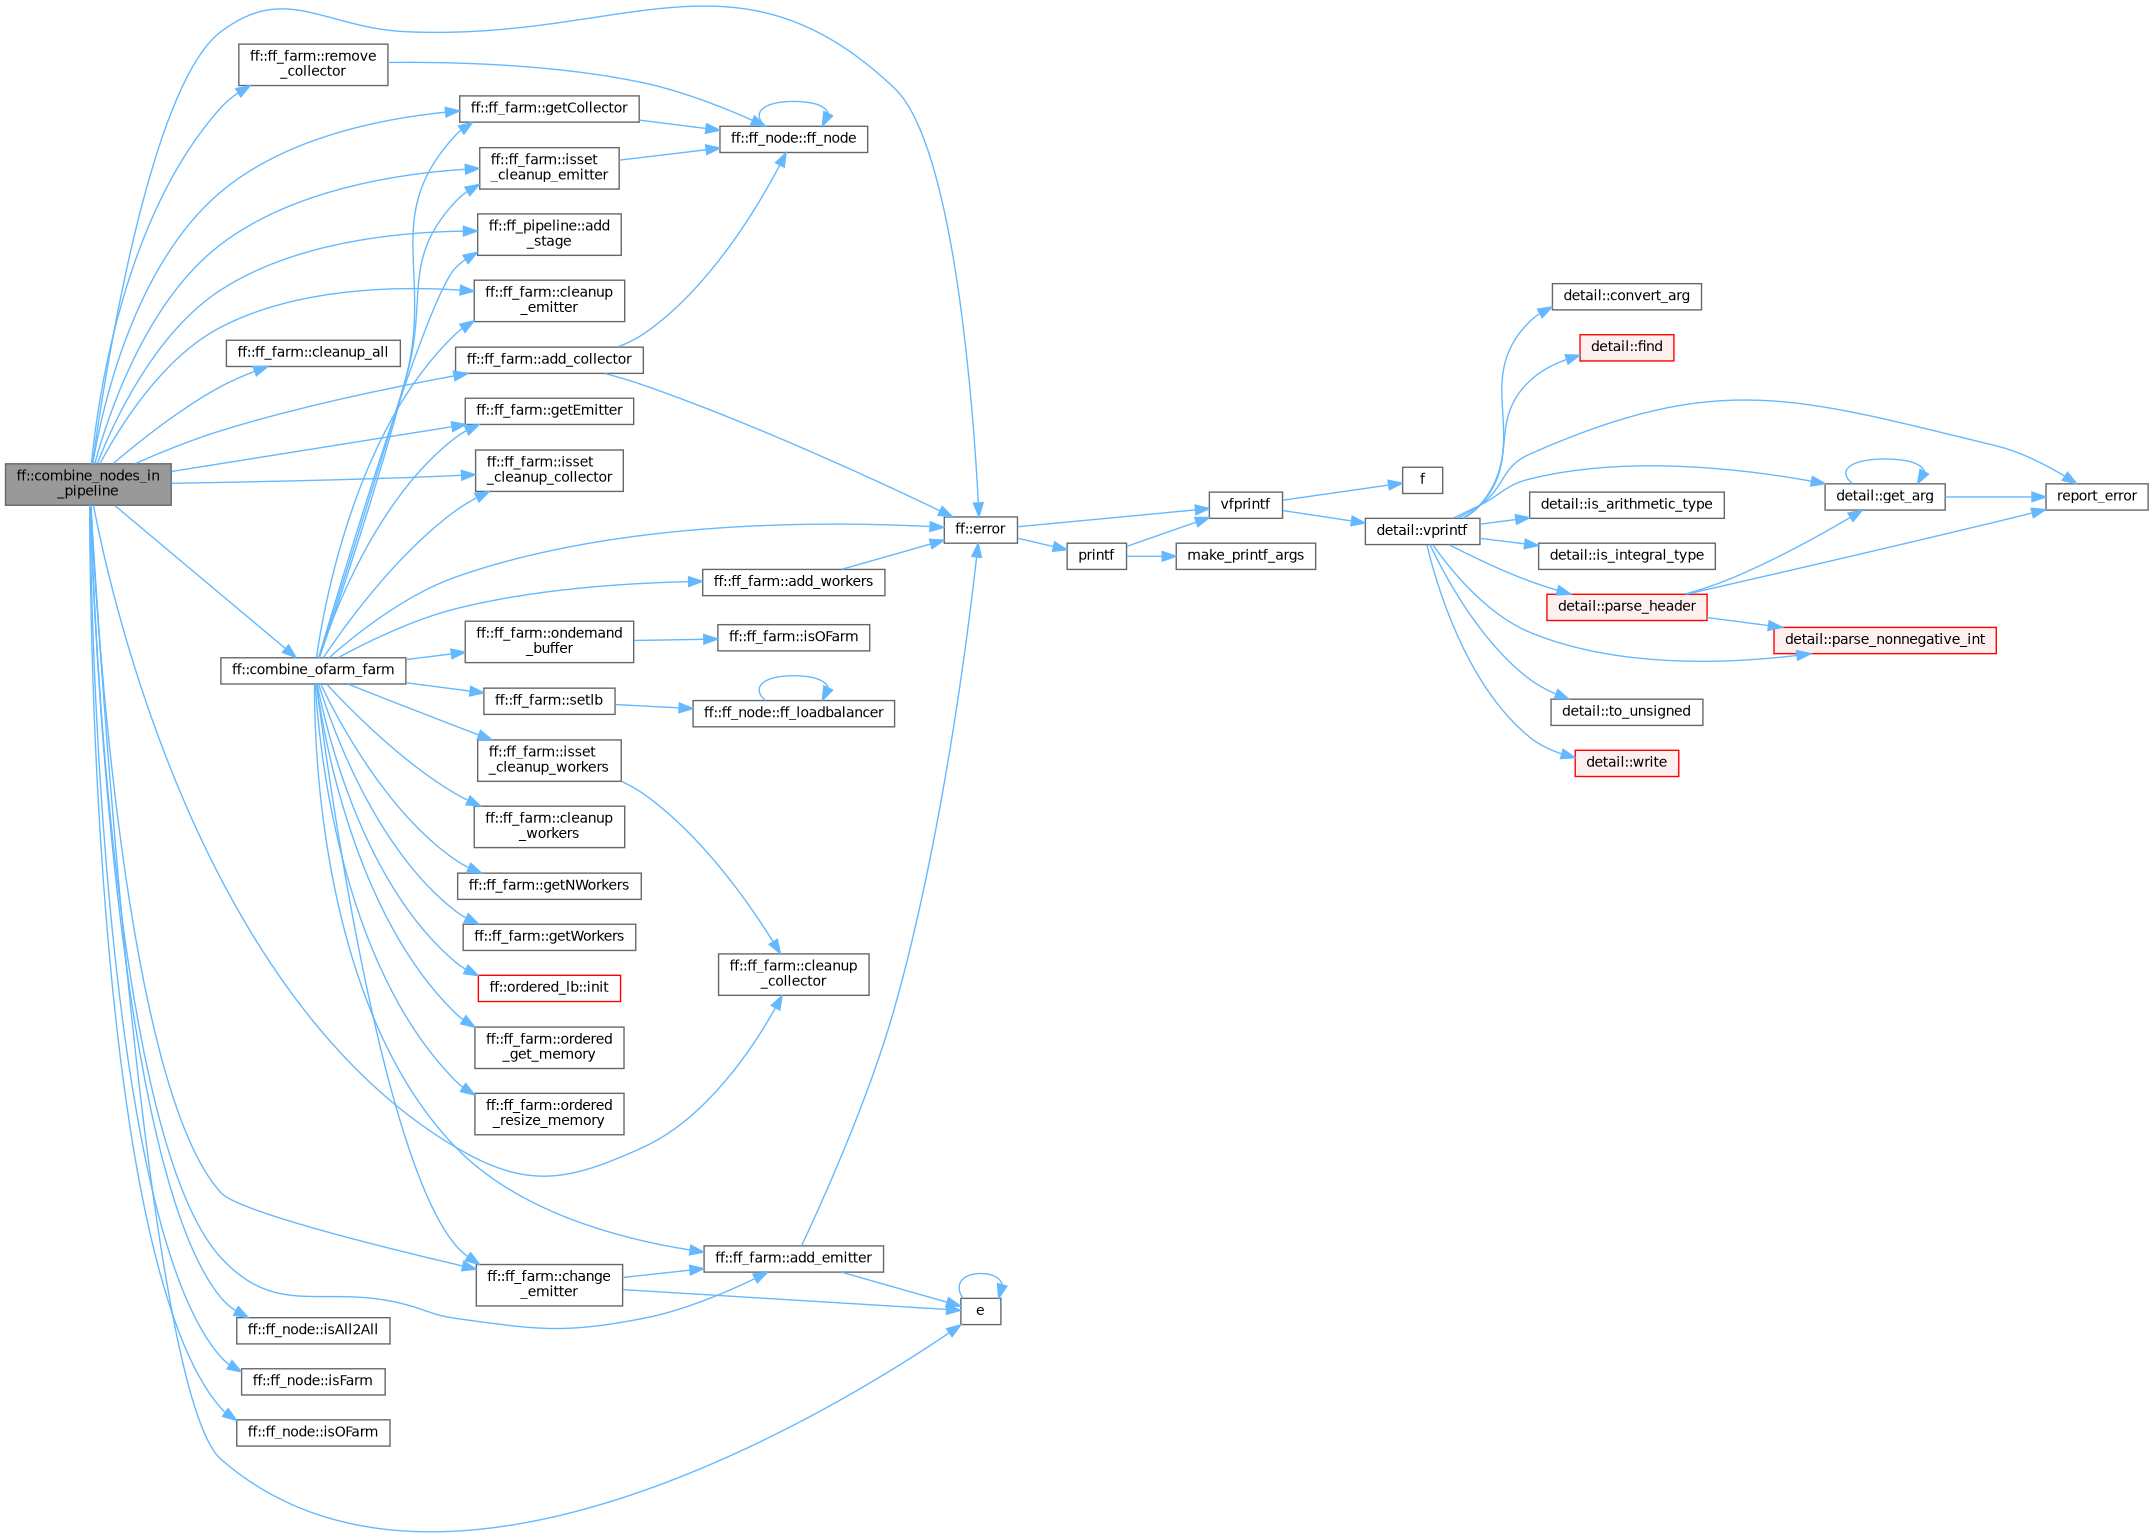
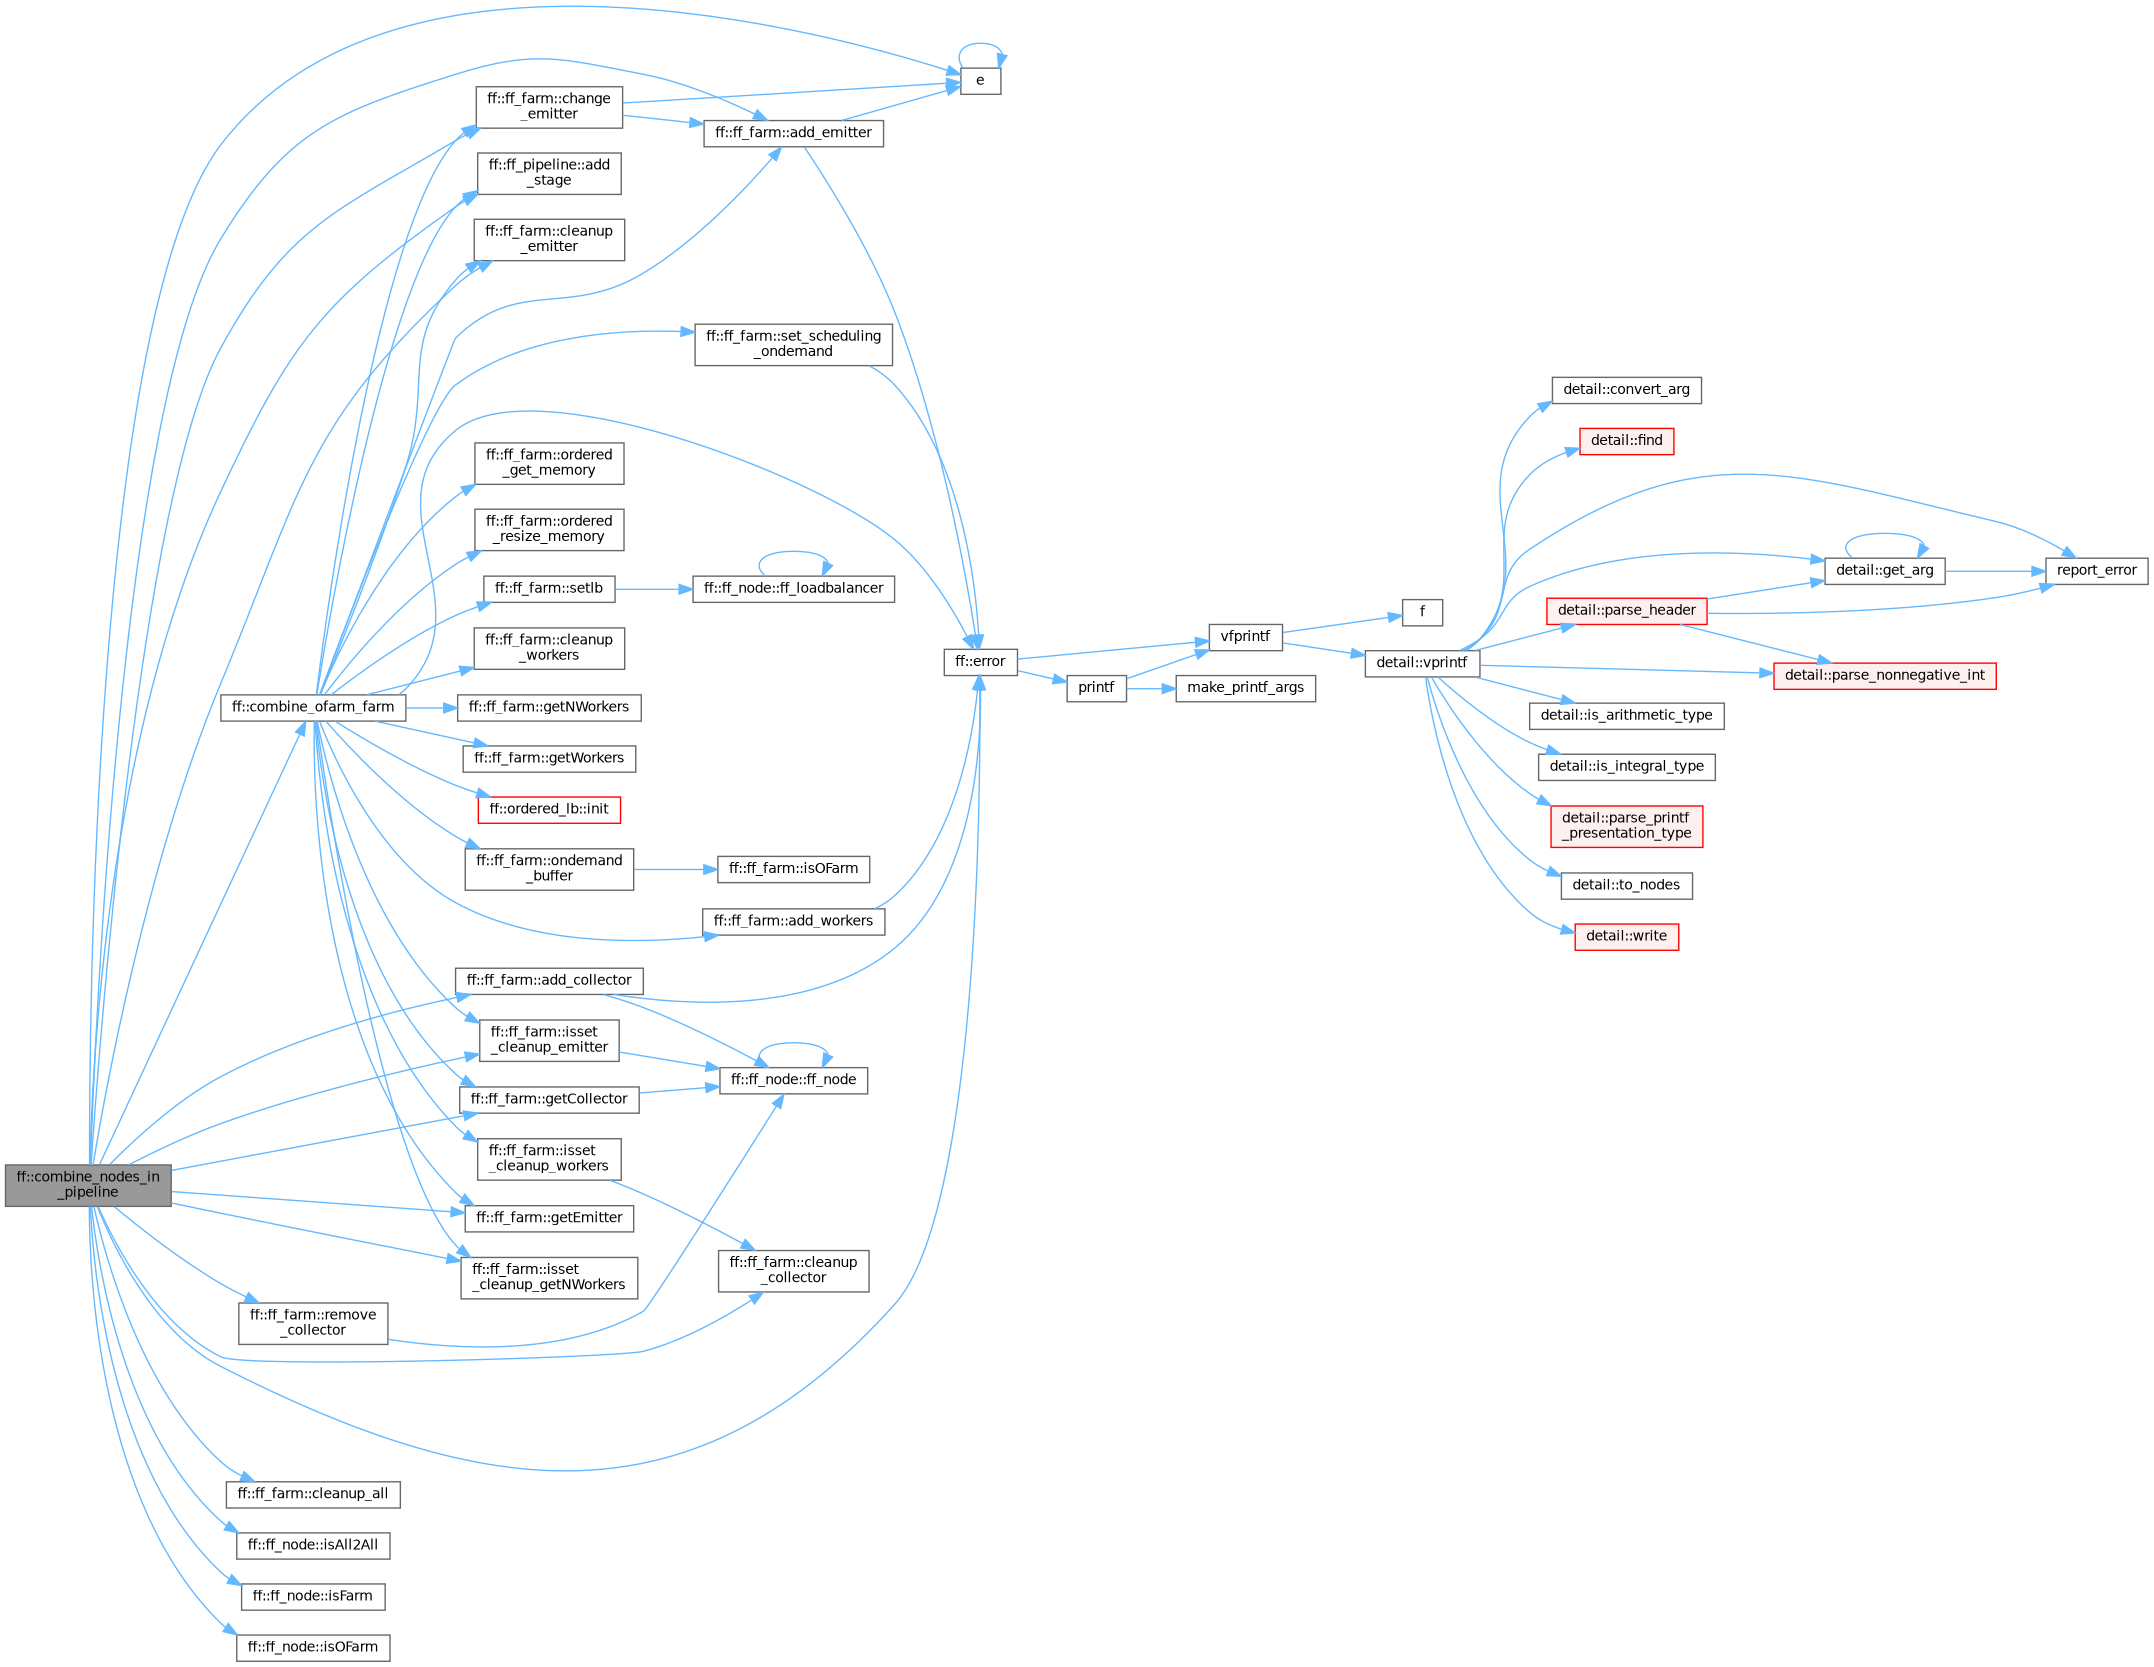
node "ff::ff_farm::set_scheduling _ondemand": added
node "ff::ff_farm::isset _cleanup_collector": label "ff::ff_farm::isset _cleanup_collector" -> "ff::ff_farm::isset _cleanup_getNWorkers"
node "detail::to_unsigned": label "detail::to_unsigned" -> "detail::to_nodes"
node "detail::parse_printf _presentation_type": added
